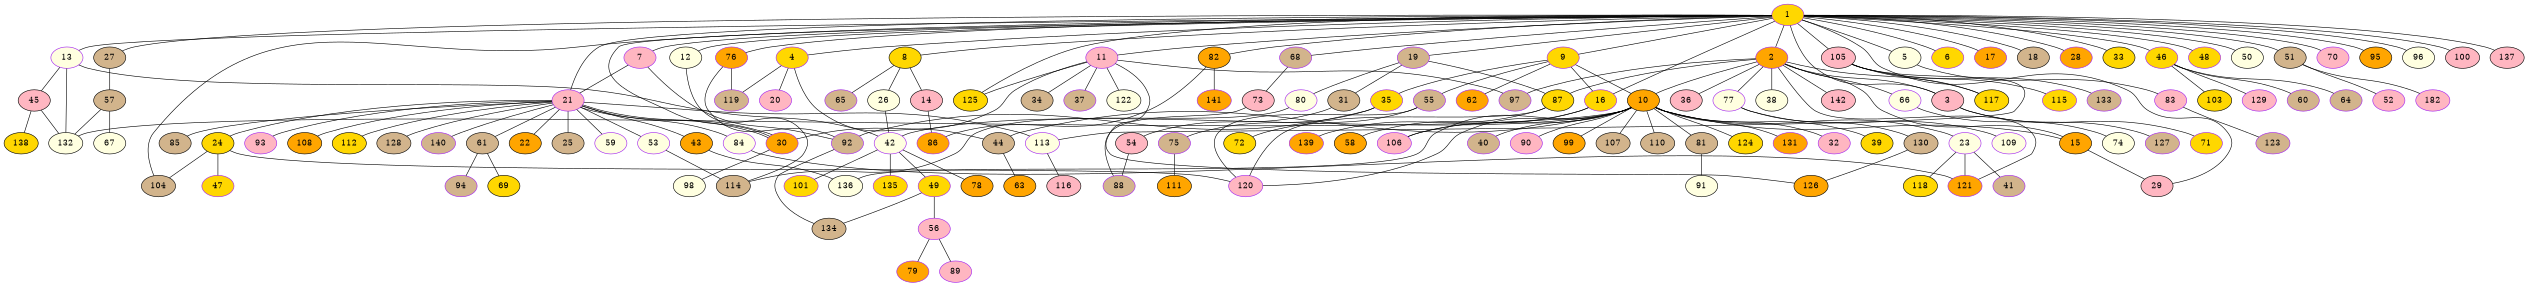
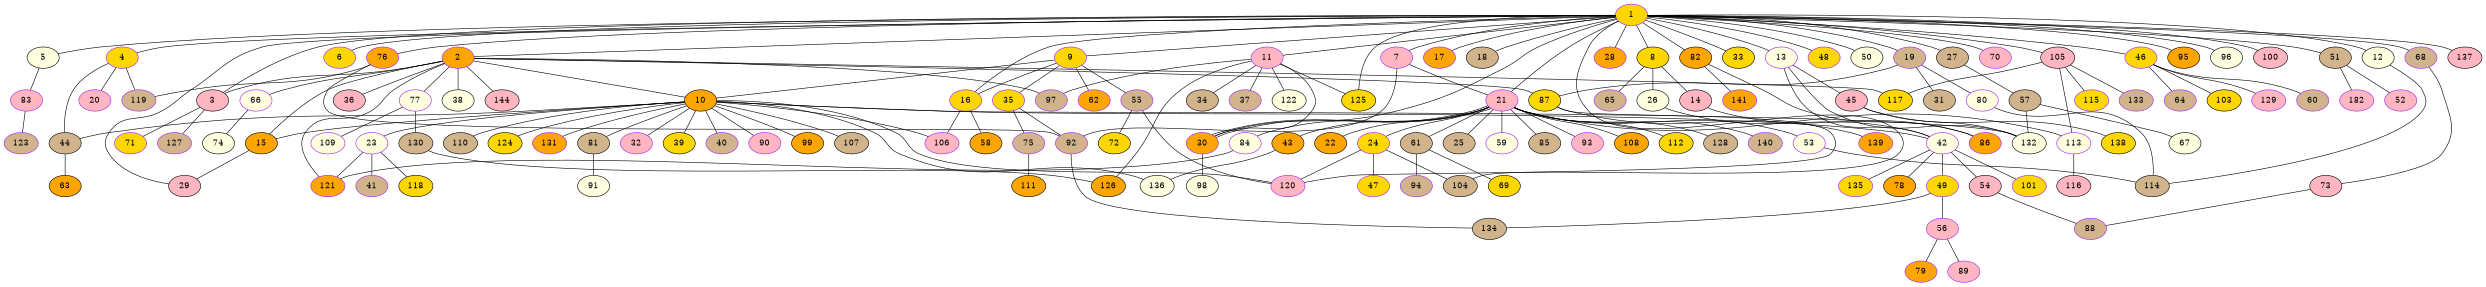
node "142": label "142" -> "144"
edge "31" -- "54": now "42" -- "54"
node "24": color black -> purple
